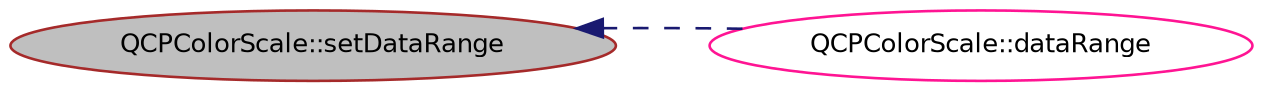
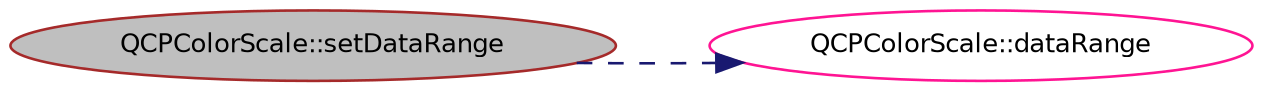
edge "QCPColorScale::dataRange" -> "QCPColorScale::setDataRange": reversed
